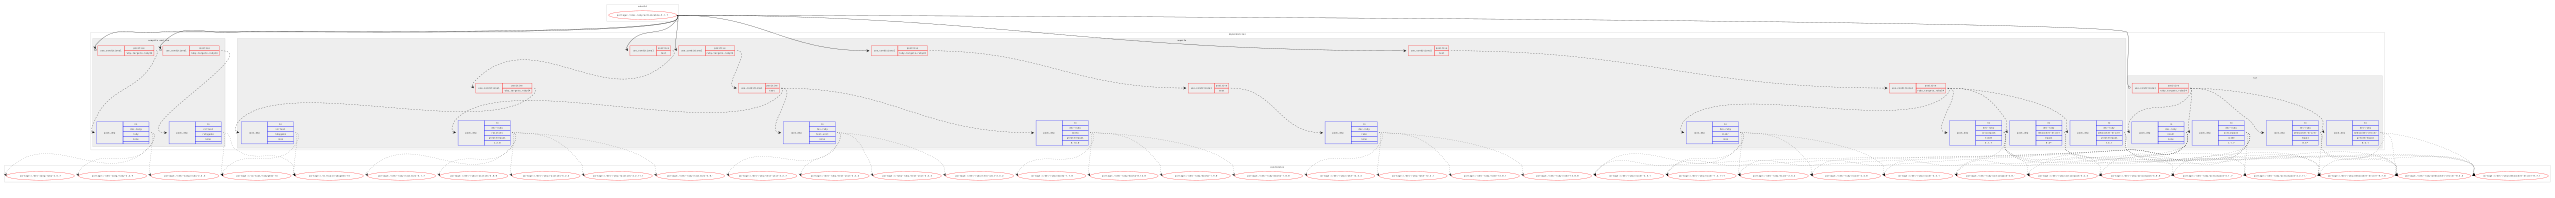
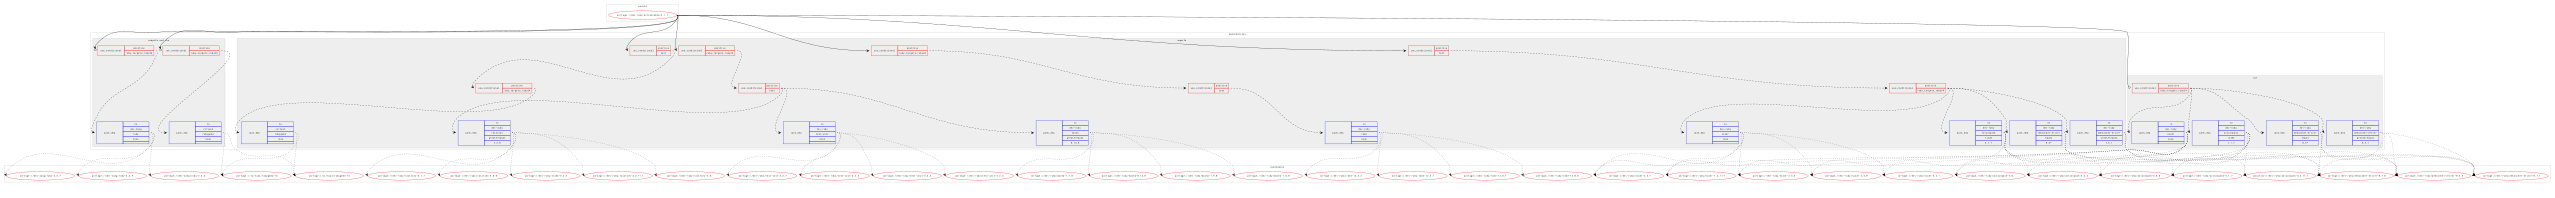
node "portage://dev-ruby/railties-5.2.3": label "portage://dev-ruby/railties-5.2.3" -> "portage://dev-ruby/tilde-5.2.3"
node "portage://ruby-ruby/test-unit-3.3.3": label "portage://ruby-ruby/test-unit-3.3.3" -> "portage://dev-ruby/test-unit-3.3.3"
node "portage://dev-ruby/actionpack-4.2.11.1": label "portage://dev-ruby/actionpack-4.2.11.1" -> "positive://dev-ruby/actionpack-4.2.11.1"
